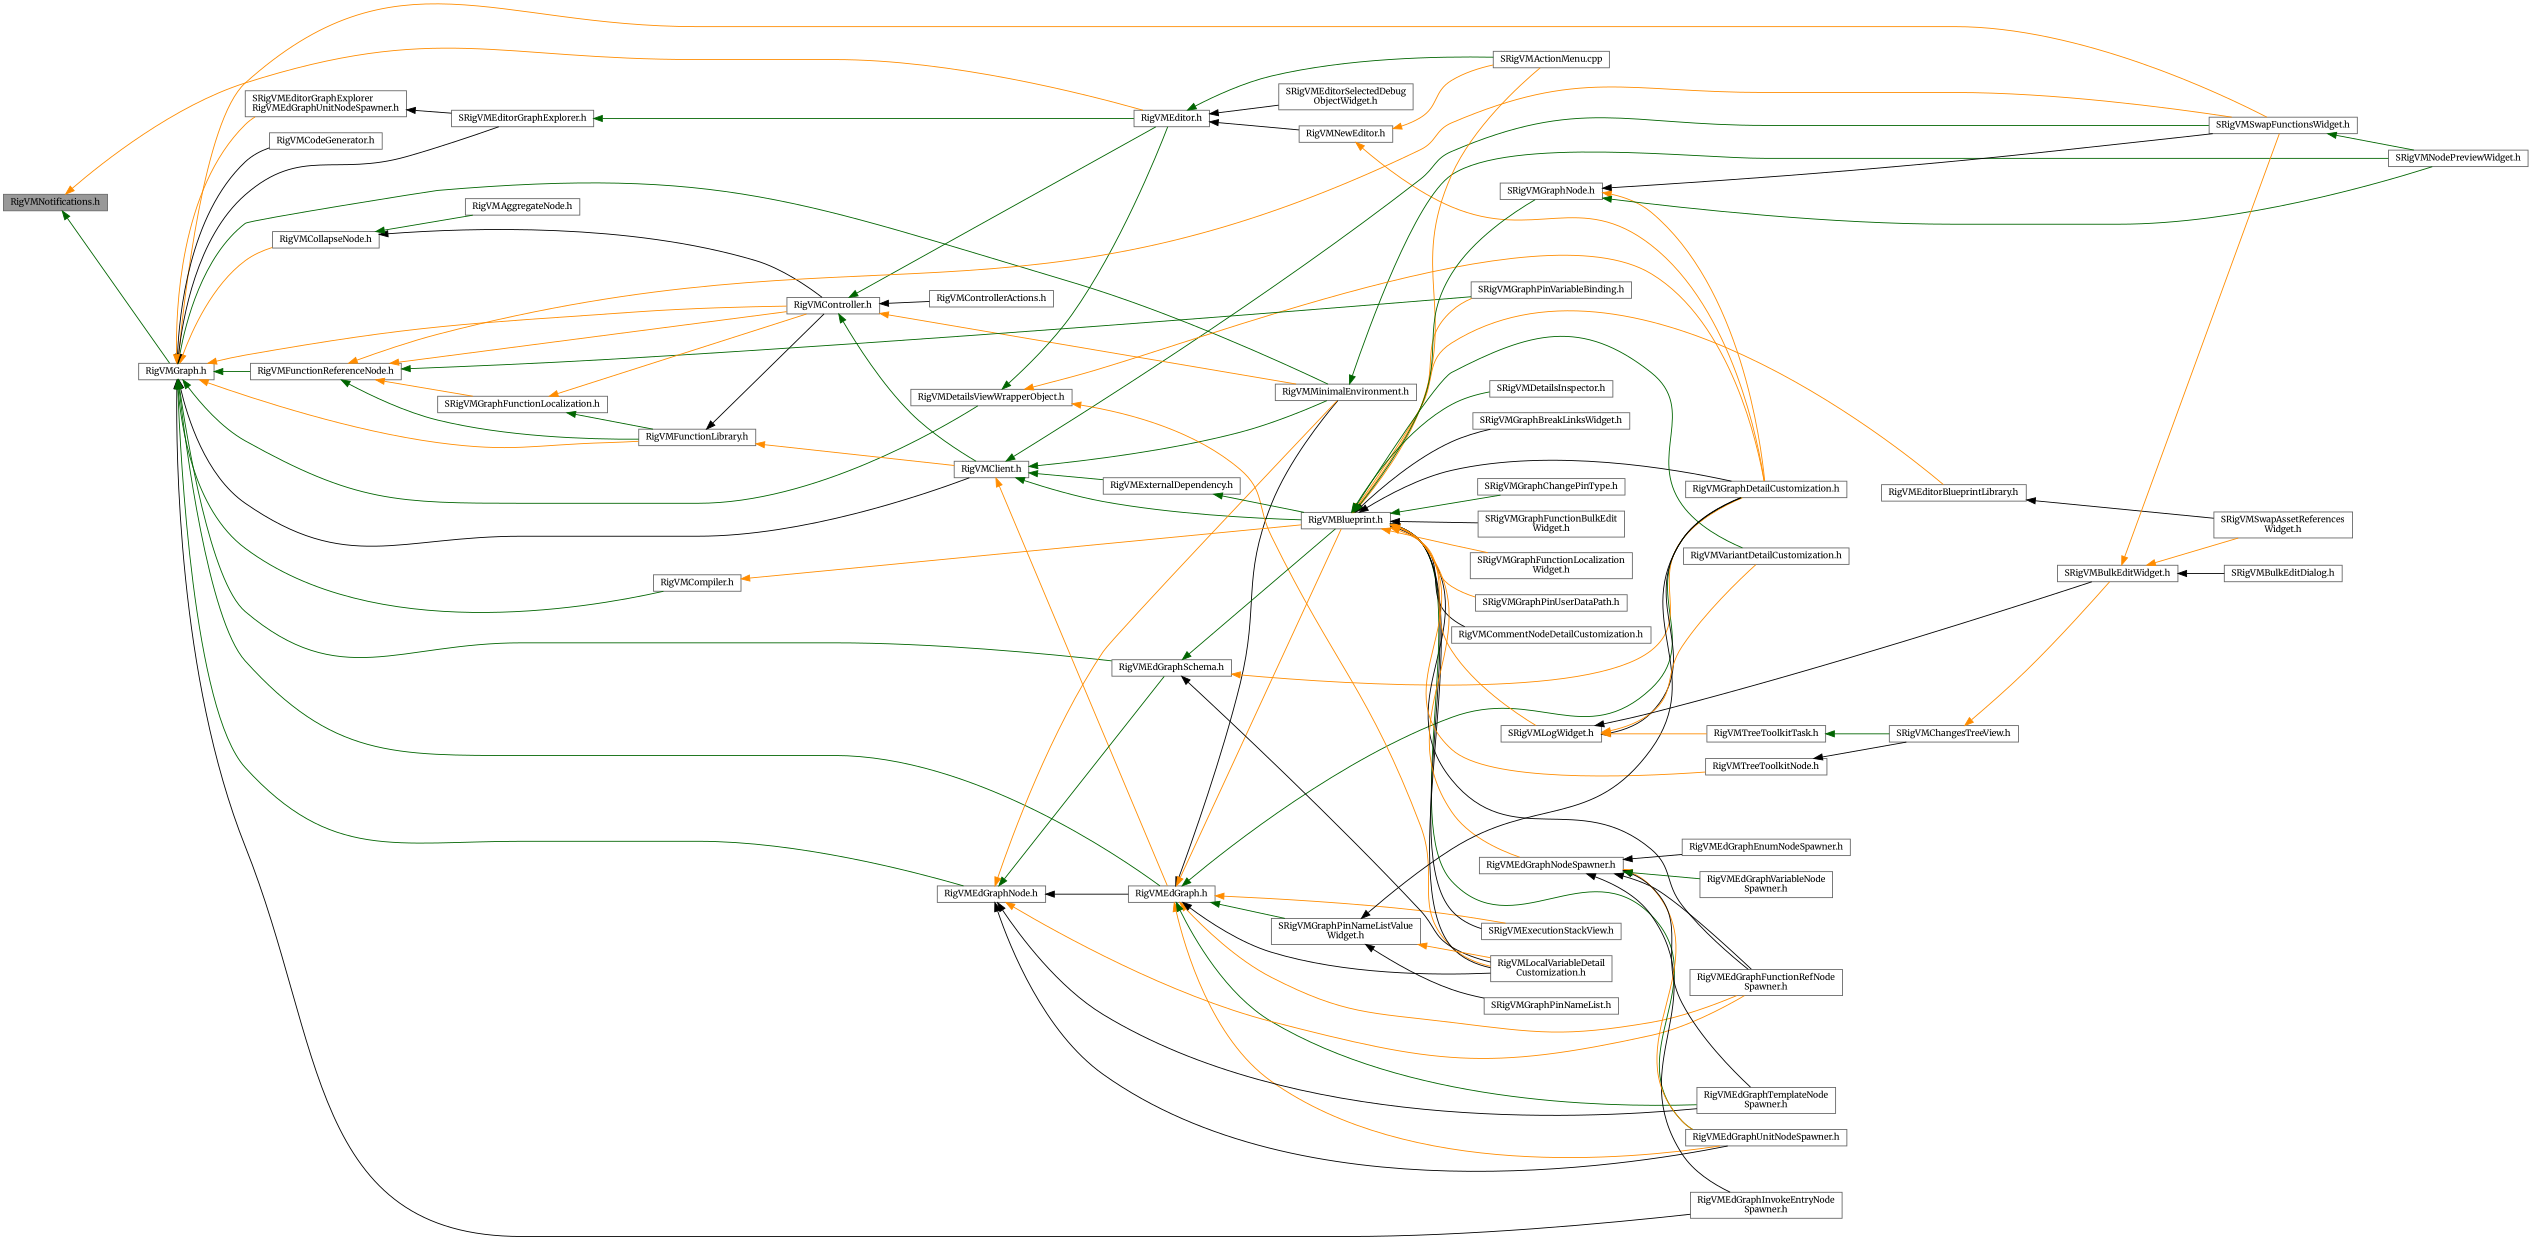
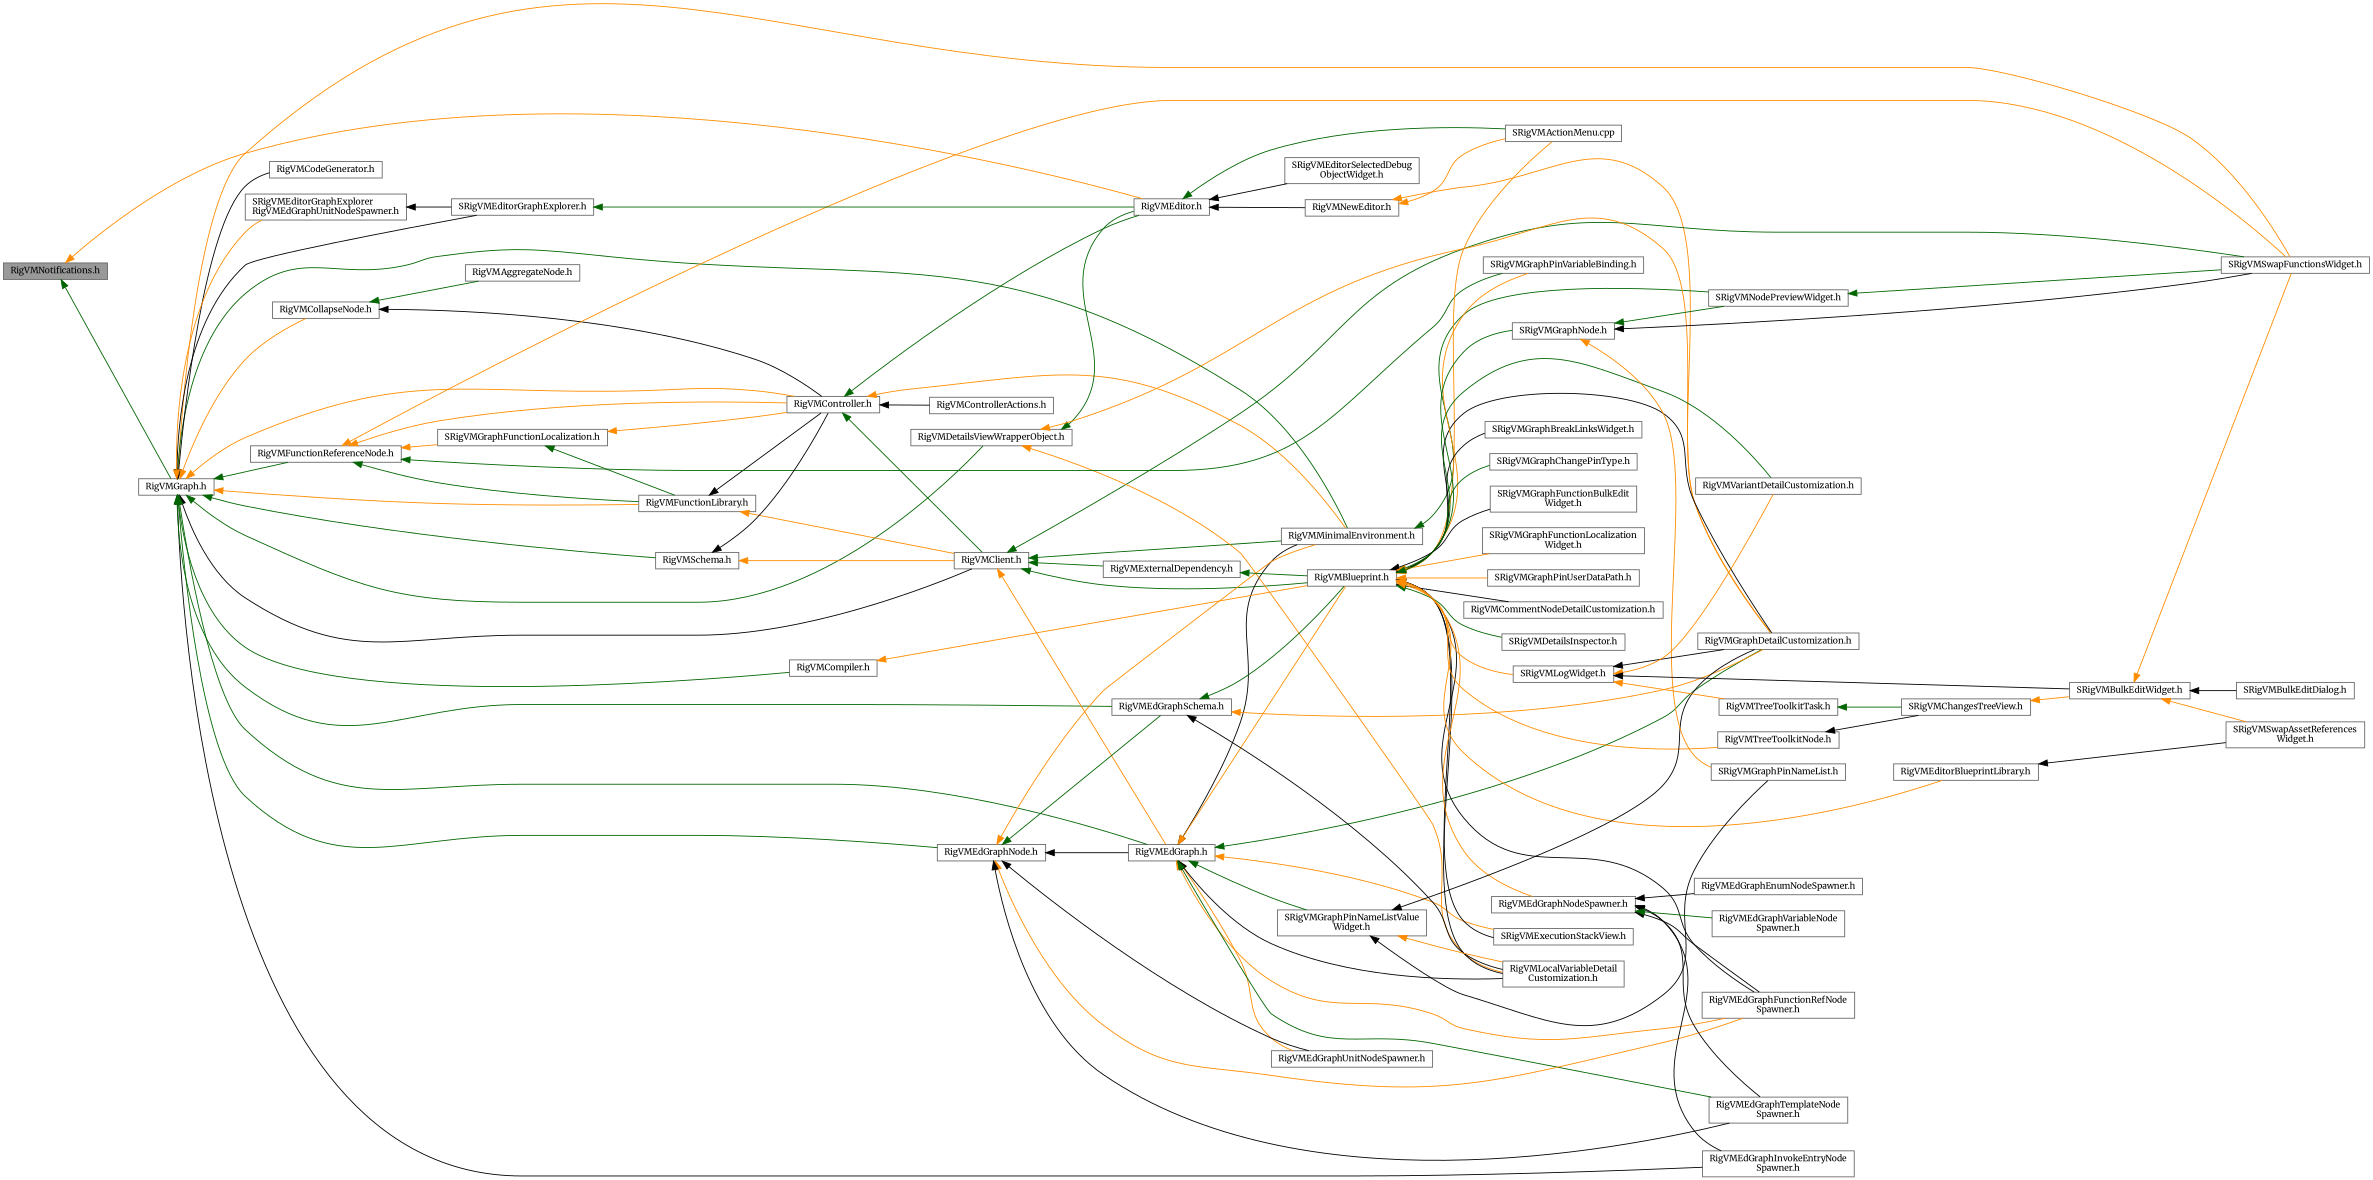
edge "SRigVMNodePreviewWidget.h" -> "SRigVMSwapFunctionsWidget.h": reversed
edge "RigVMGraphDetailCustomization.h" -> "SRigVMGraphNode.h": now "SRigVMGraphPinNameList.h" -> "SRigVMGraphNode.h"
node "RigVMSchema.h": added
edge "RigVMEdGraphUnitNodeSpawner.h" -> "RigVMBlueprint.h": removed
edge "RigVMEdGraphUnitNodeSpawner.h" -> "RigVMEdGraphNodeSpawner.h": removed
